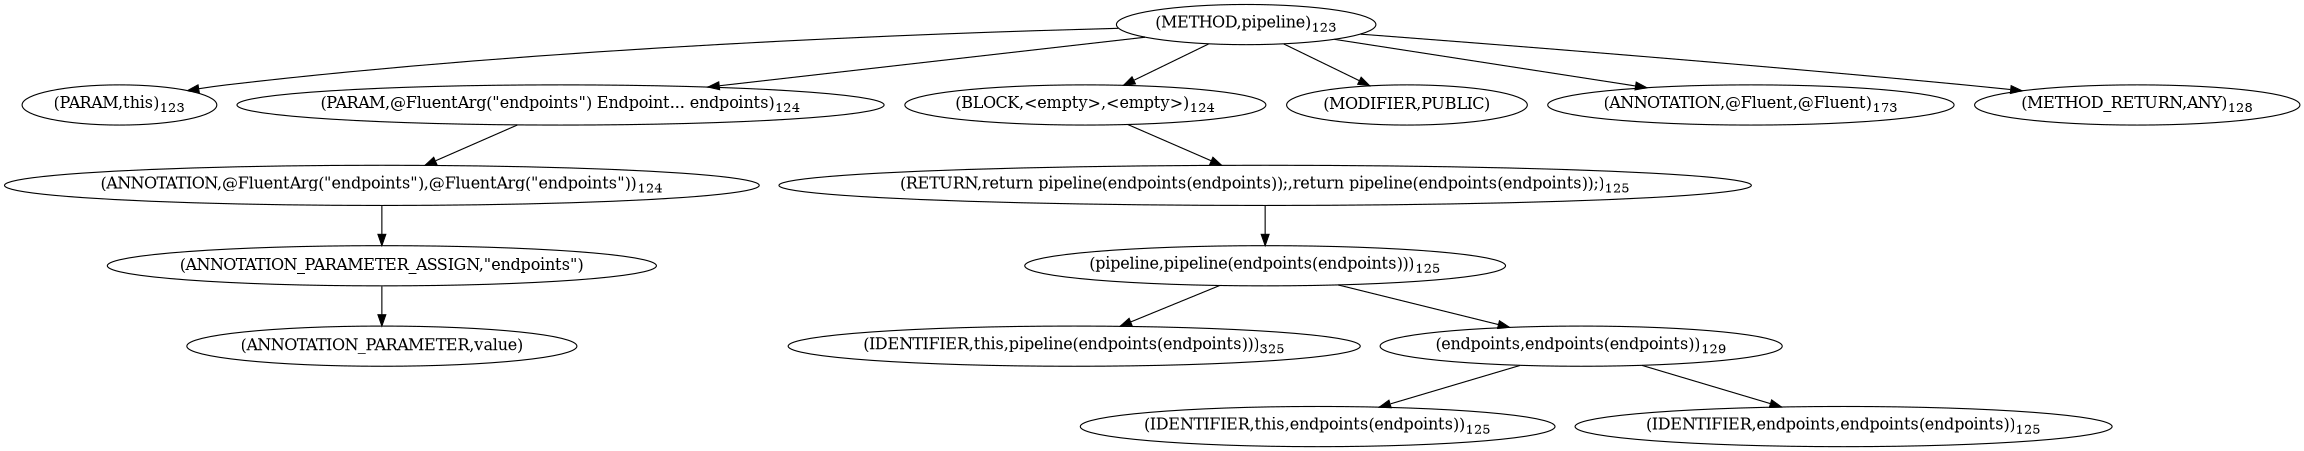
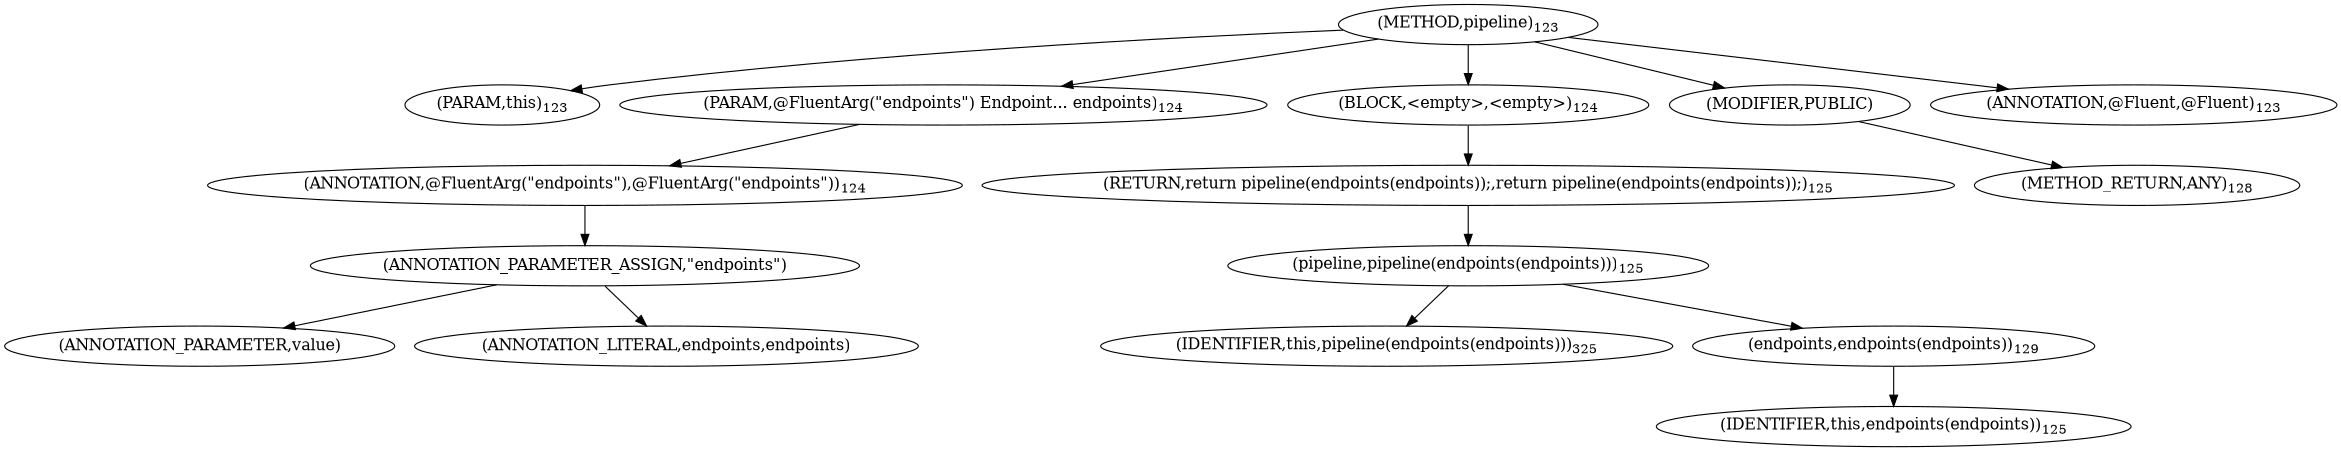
edge "(METHOD,pipeline)" -> "(METHOD_RETURN,ANY)": now "(MODIFIER,PUBLIC)" -> "(METHOD_RETURN,ANY)"
node "(ANNOTATION,@Fluent,@Fluent)": text "173" -> "123"
node "(ANNOTATION_LITERAL,endpoints,endpoints)": added
node "(IDENTIFIER,endpoints,endpoints(endpoints))": removed
